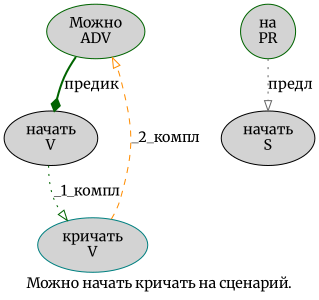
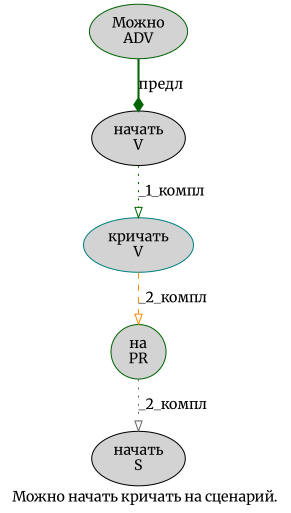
edge "Можно ADV" -> "начать V": label "предик" -> "предл"
edge "на PR" -> "начать S": label "предл" -> "_2_компл"
edge "кричать V" -> "Можно ADV": now "кричать V" -> "на PR"
